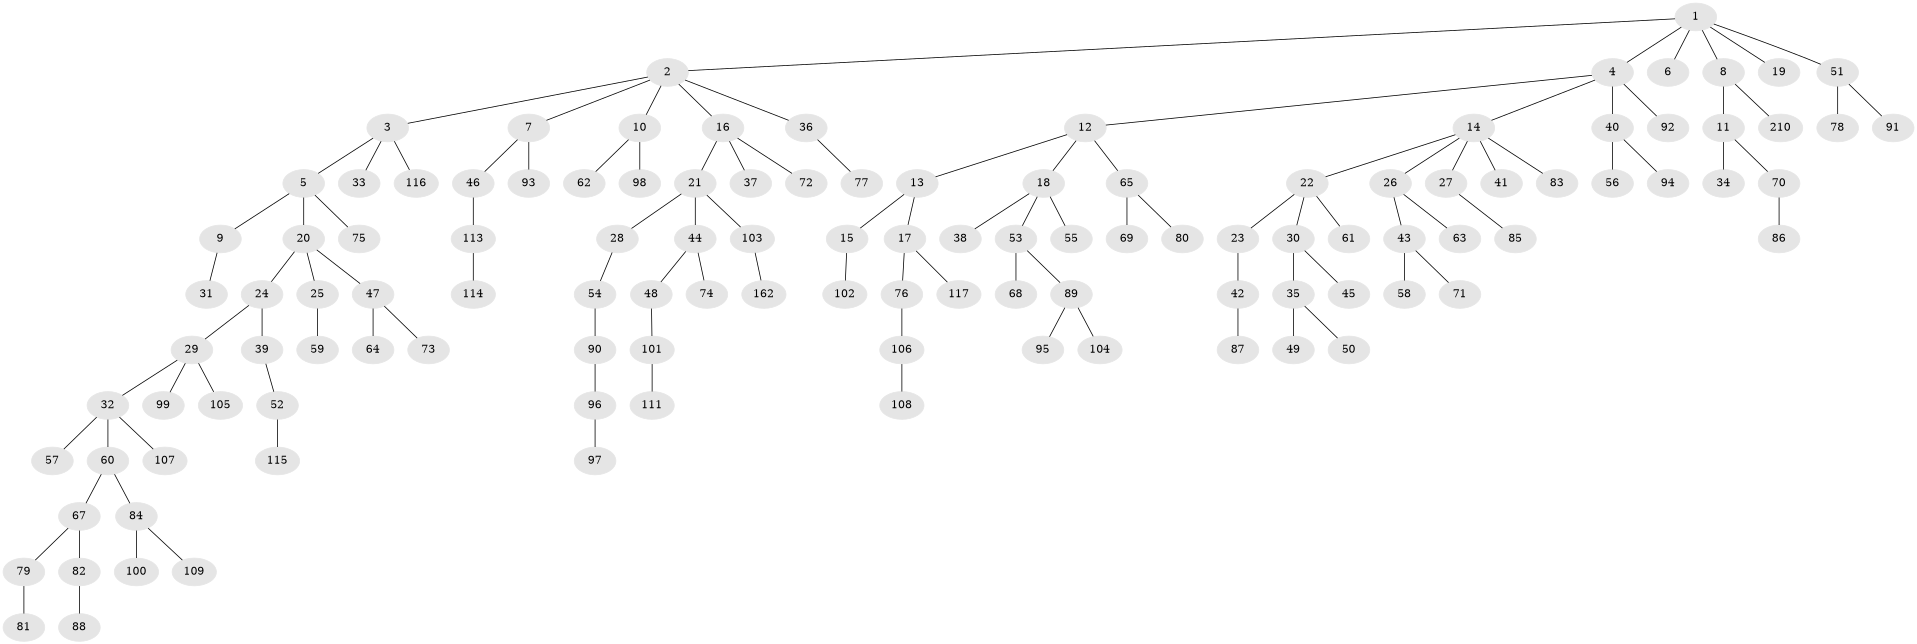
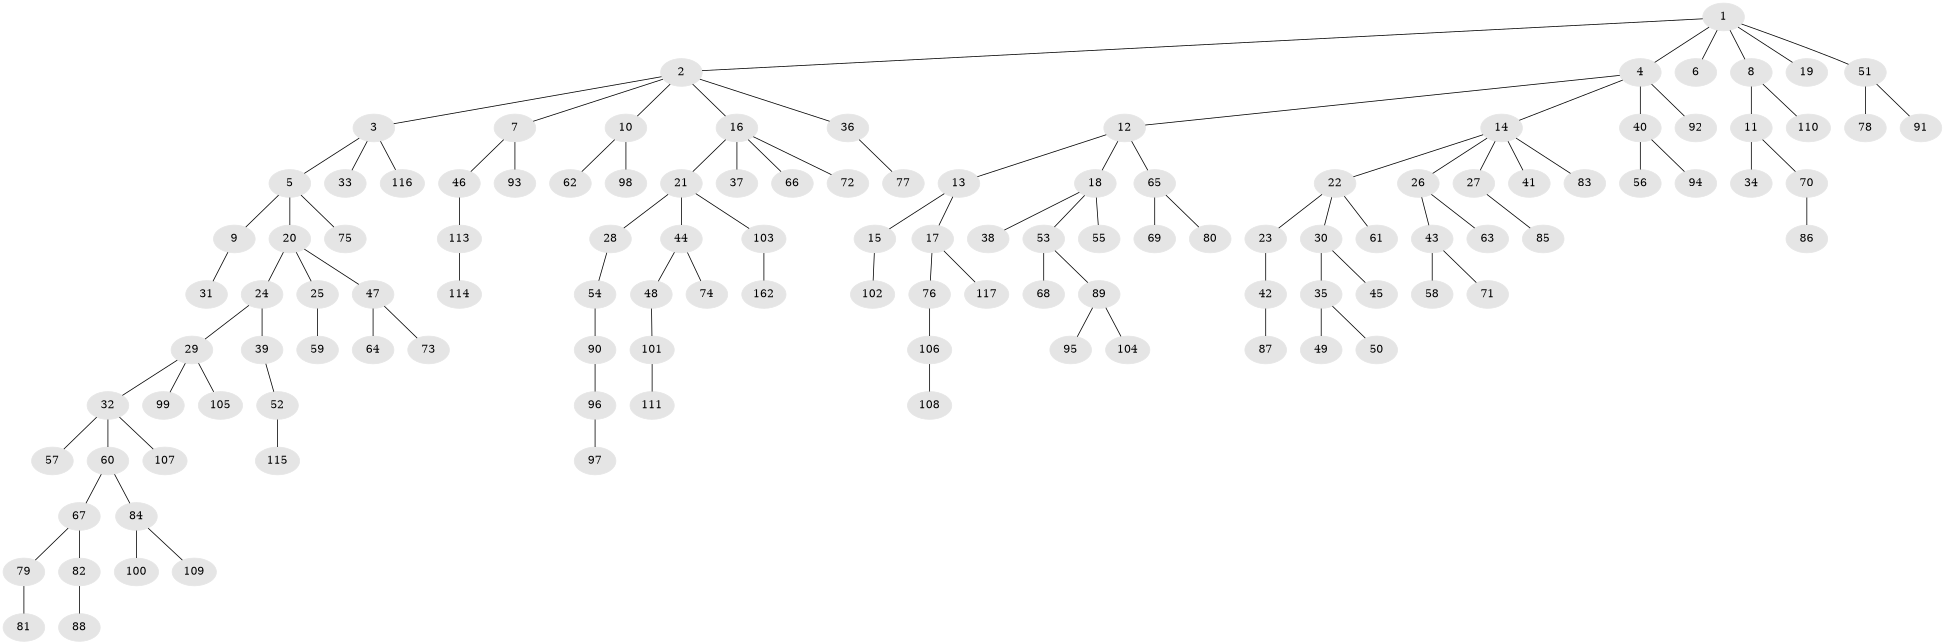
node "210": label "210" -> "110"
node "66": added
